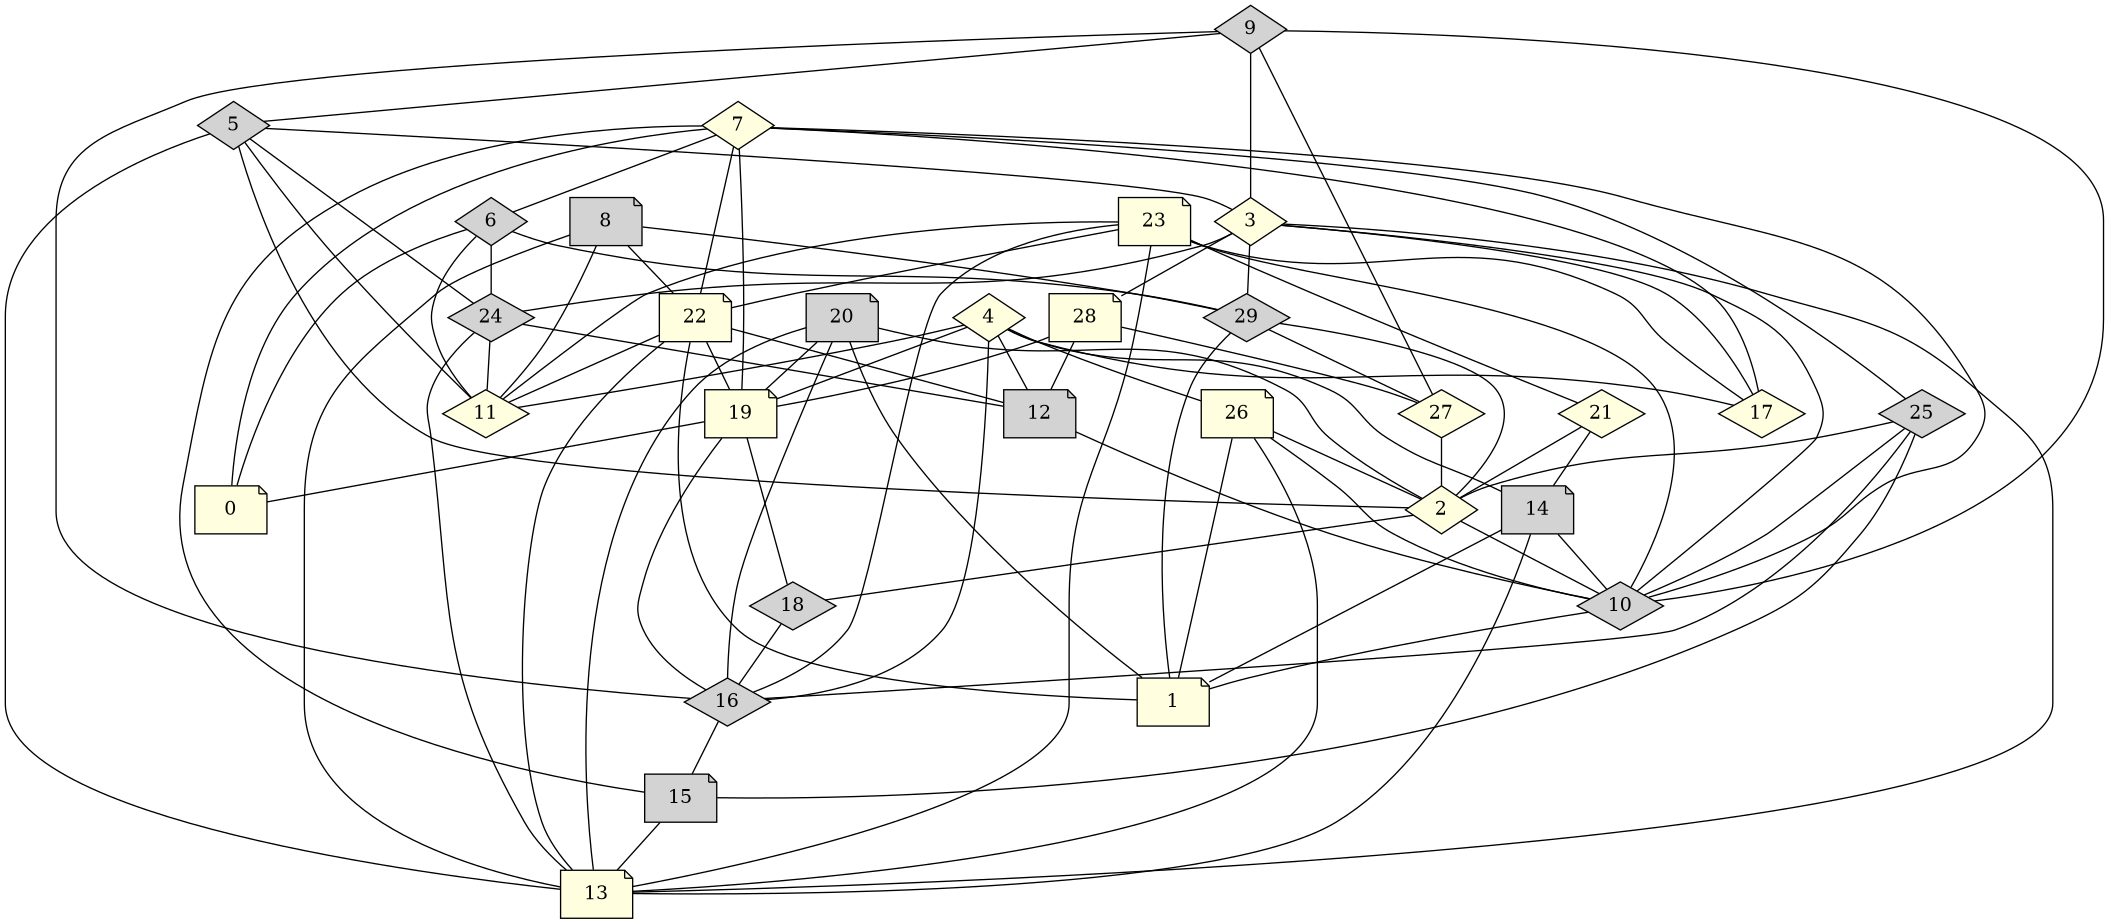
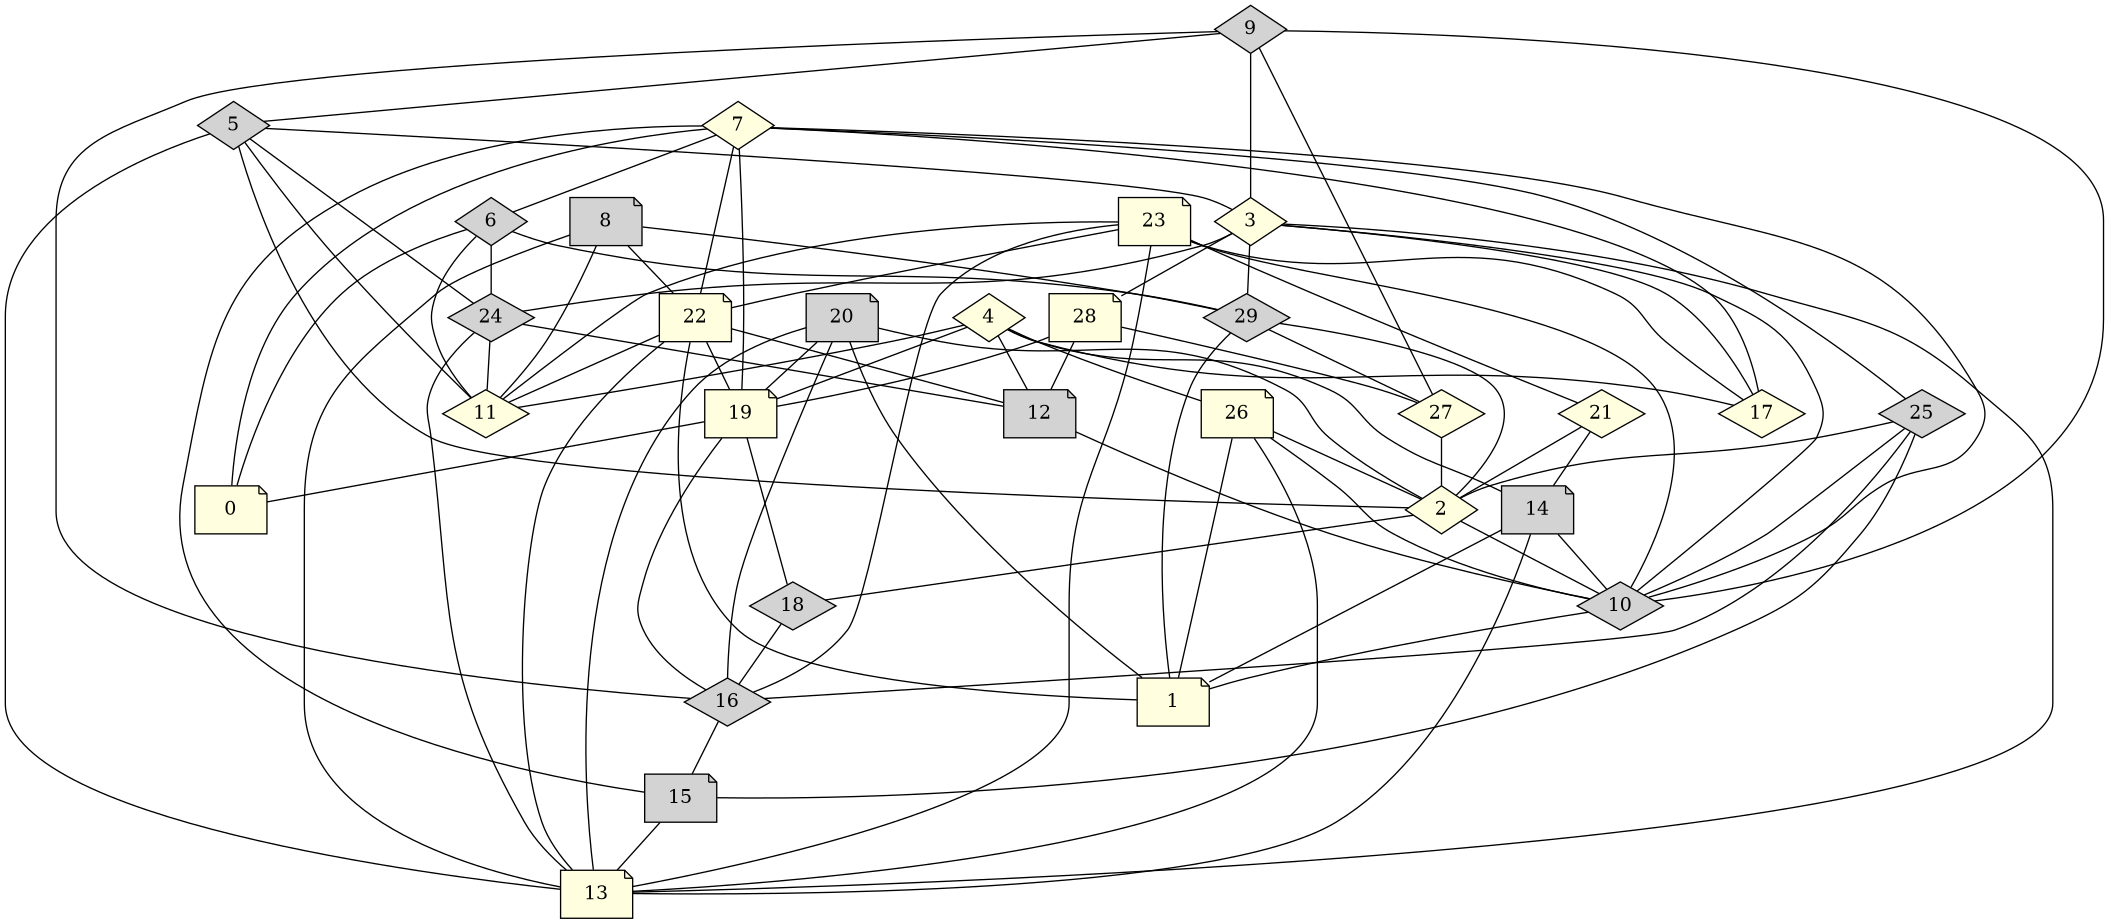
edge "4" -- "16": removed
